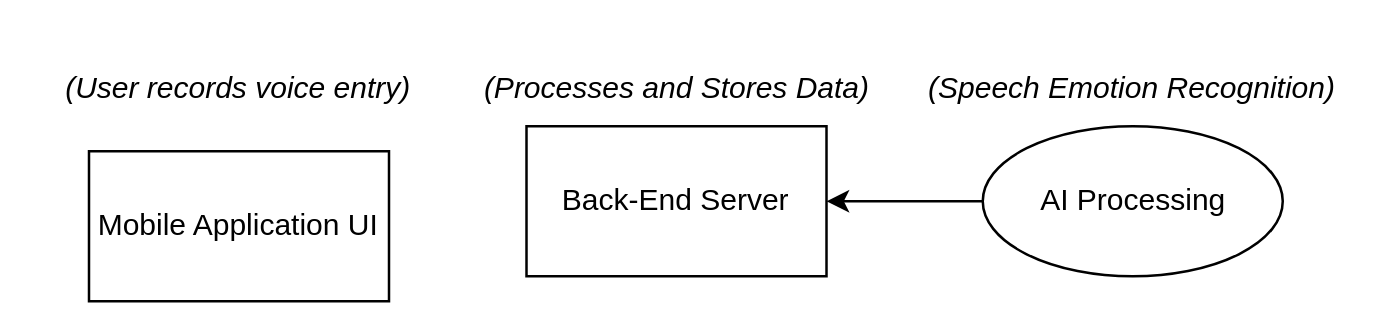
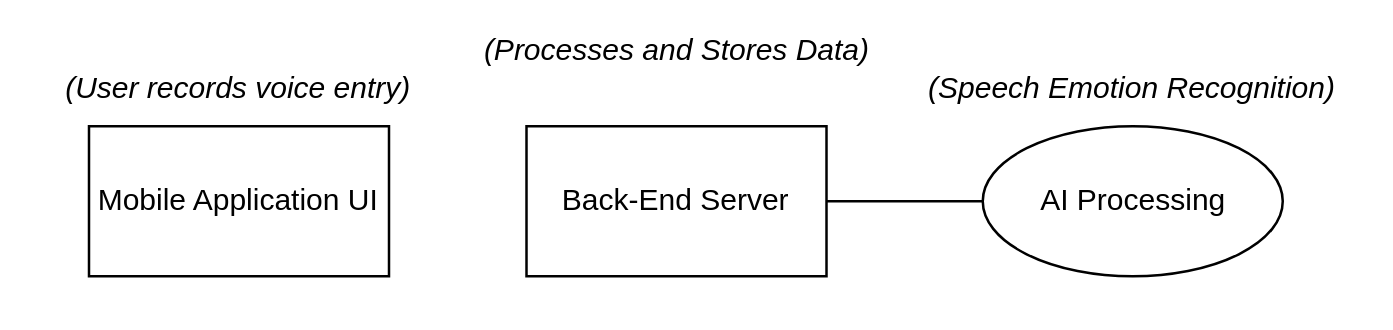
node "(Processes and Stores Data)": moved (676, 89) -> (676, 51)
edge "AI Processing" -> "Back-End Server": arrowhead classic -> none
node "Mobile Application UI": moved (239, 226) -> (239, 201)
